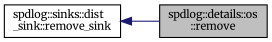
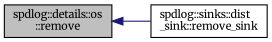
edge "spdlog::details::os ::remove" -> "spdlog::sinks::dist _sink::remove_sink": reversed
